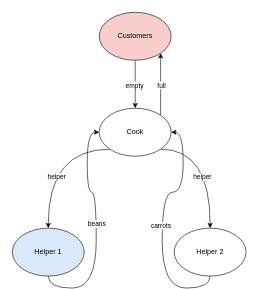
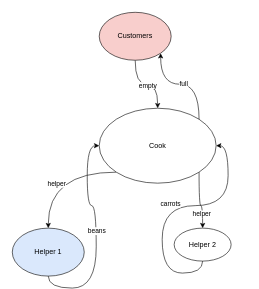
node "Cook": size 72x48 -> 117x75
node "Helper 2": size 72x48 -> 57x33
